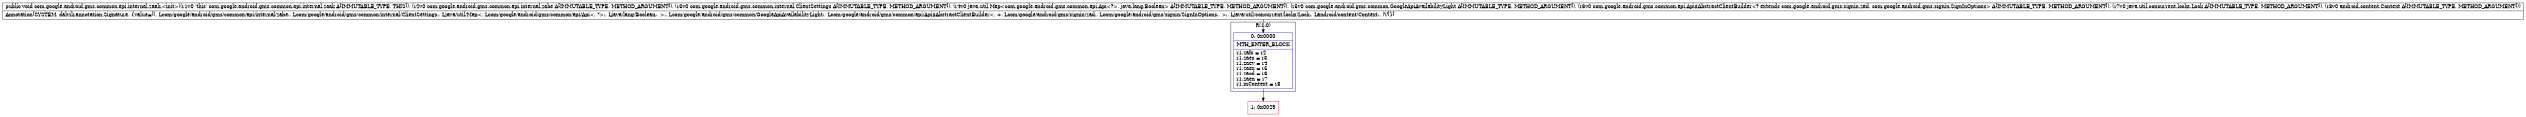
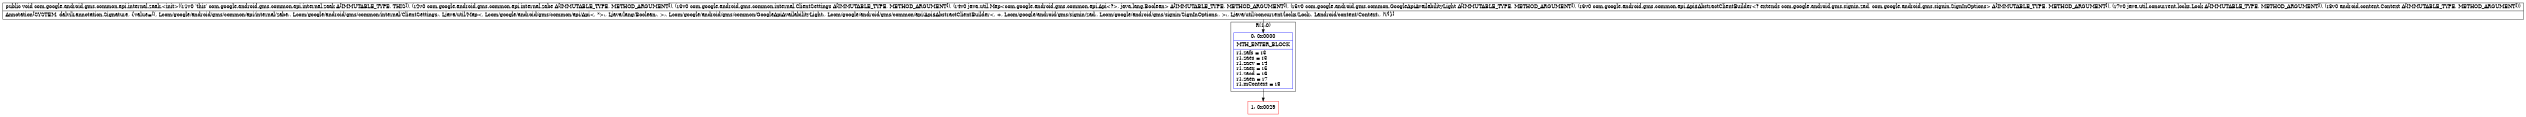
node "0: 0x0000": text "r1.zafs = r2" -> "r1.zafs = r3"
